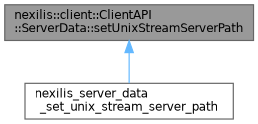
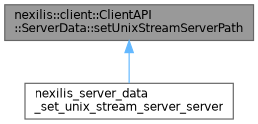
node "nexilis_server_data _set_unix_stream_server_path": label "nexilis_server_data _set_unix_stream_server_path" -> "nexilis_server_data _set_unix_stream_server_server"
